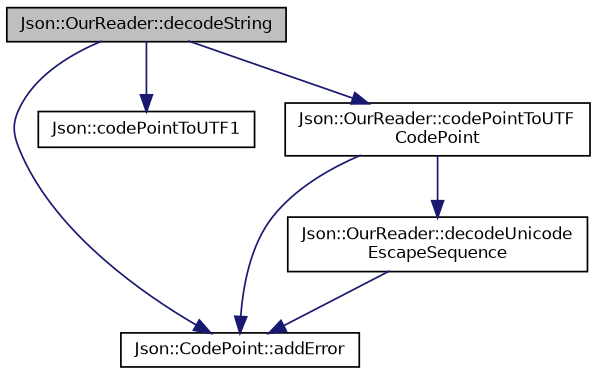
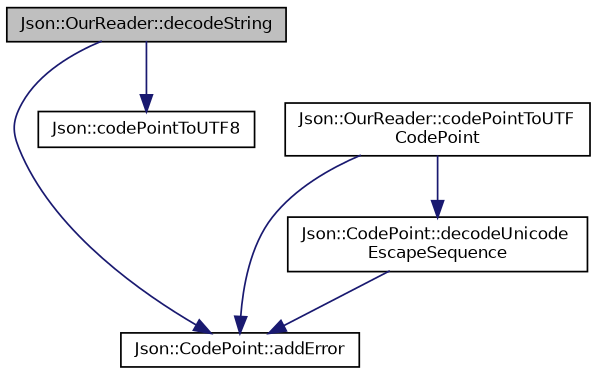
edge "Json::OurReader::decodeString" -> "Json::OurReader::codePointToUTF CodePoint": removed
node "Json::codePointToUTF1": label "Json::codePointToUTF1" -> "Json::codePointToUTF8"
node "Json::OurReader::decodeUnicode EscapeSequence": label "Json::OurReader::decodeUnicode EscapeSequence" -> "Json::CodePoint::decodeUnicode EscapeSequence"
